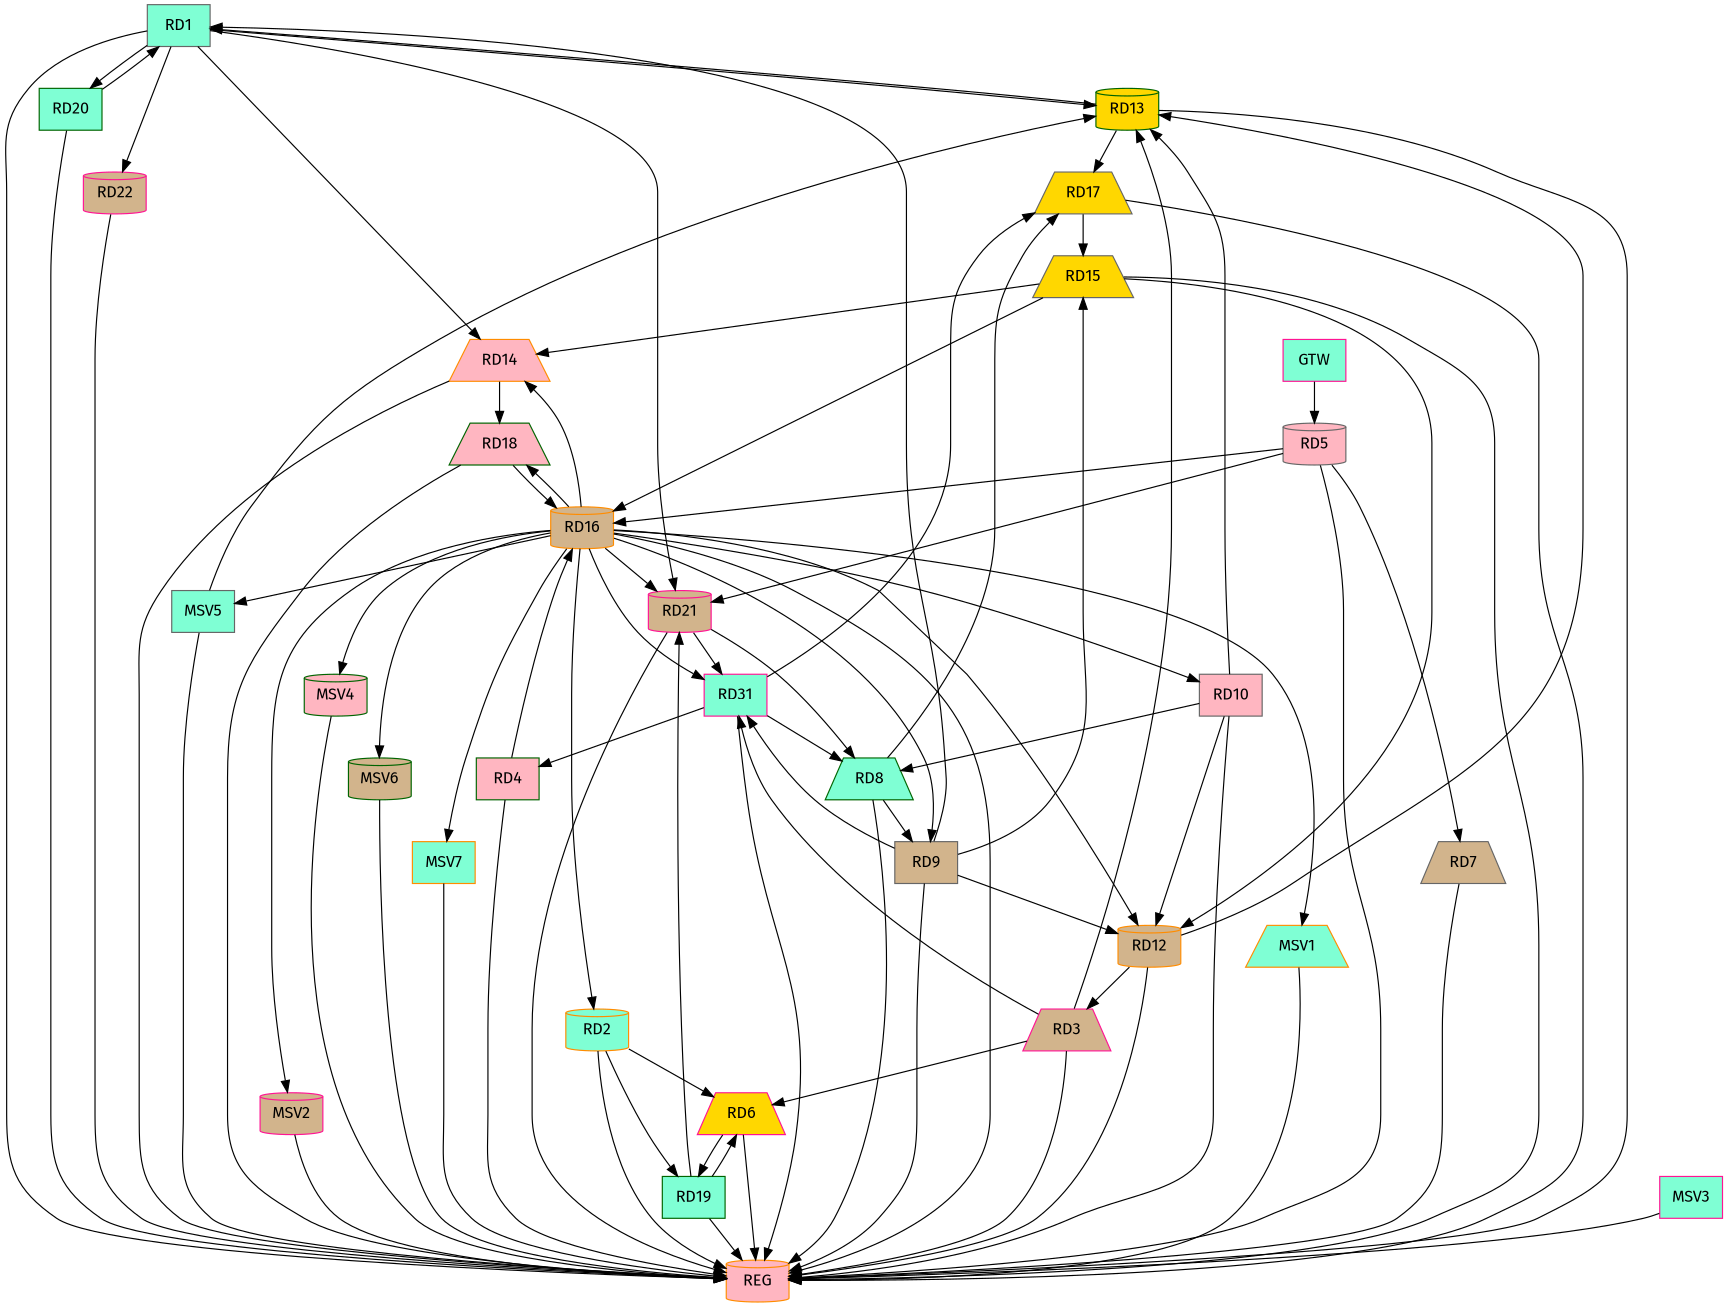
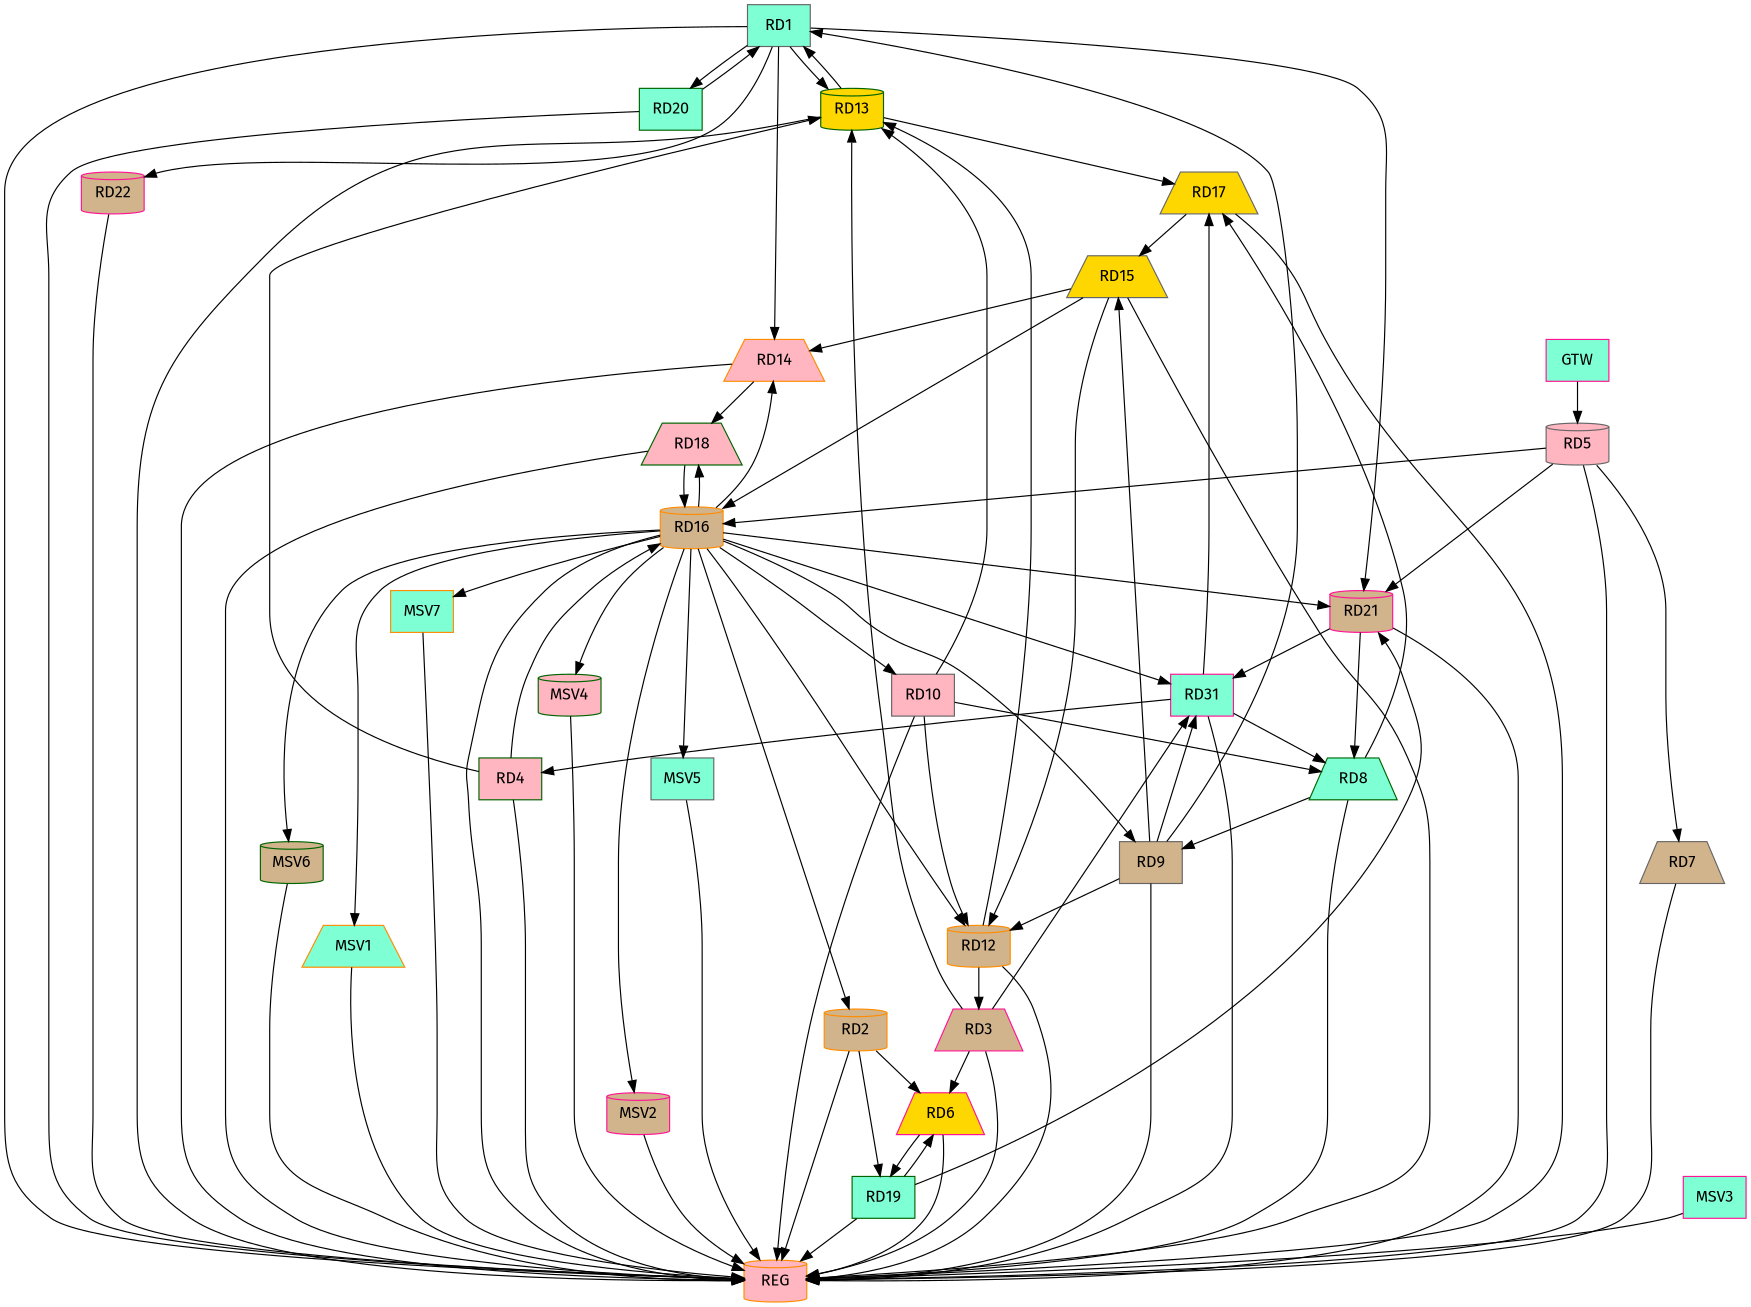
edge "MSV5" -> "RD13": now "RD4" -> "RD13"
node "RD2": fillcolor aquamarine -> tan
